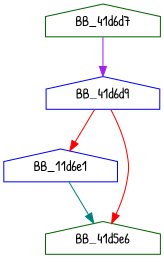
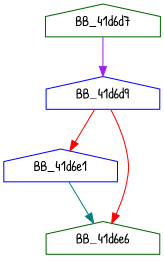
node "BB_11d6e1": label "BB_11d6e1" -> "BB_41d6e1"
node "BB_41d5e6": label "BB_41d5e6" -> "BB_41d6e6"
